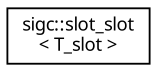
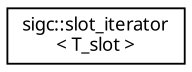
node "sigc::slot_slot < T_slot >": label "sigc::slot_slot < T_slot >" -> "sigc::slot_iterator < T_slot >"
